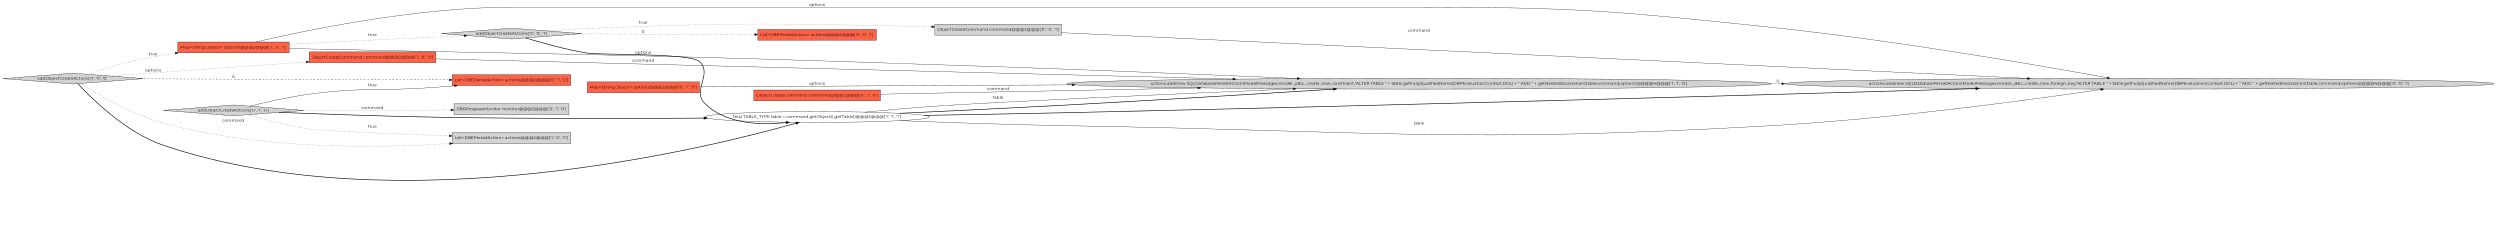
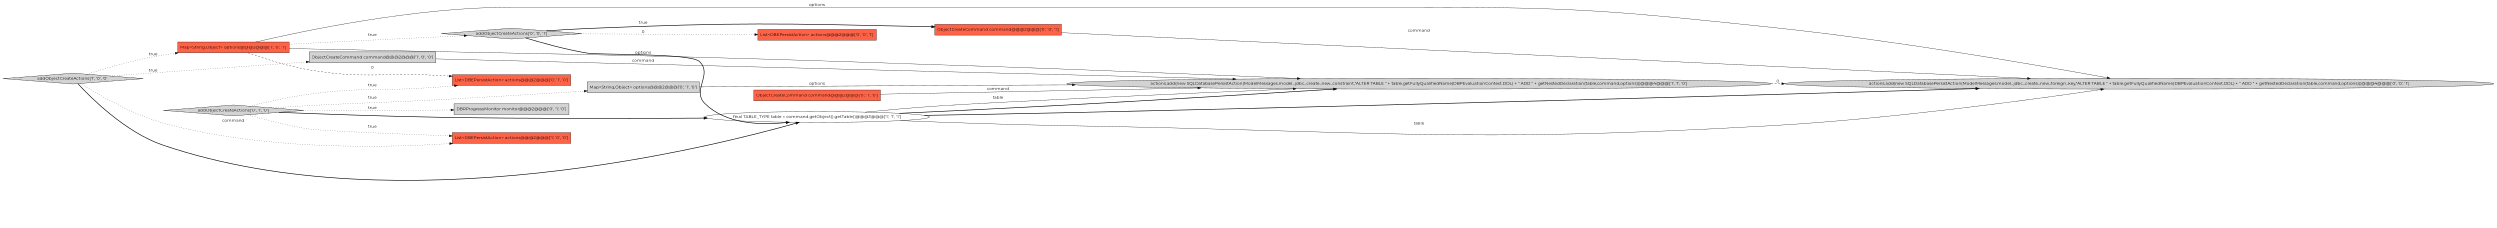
edge "addObjectCreateActions['0', '0', '1']" -> "ObjectCreateCommand command@@@2@@@['0', '0', '1']": style dotted -> bold
node "ObjectCreateCommand command@@@2@@@['0', '0', '1']": fillcolor lightgray -> tomato
node "ObjectCreateCommand command@@@2@@@['1', '0', '0']": fillcolor tomato -> lightgray
edge "addObjectCreateActions['1', '0', '0']" -> "ObjectCreateCommand command@@@2@@@['1', '0', '0']": label "options" -> "true"
edge "addObjectCreateActions['1', '0', '0']" -> "List<DBEPersistAction> actions@@@2@@@['0', '1', '0']": now "Map<String,Object> options@@@2@@@['1', '0', '1']" -> "List<DBEPersistAction> actions@@@2@@@['0', '1', '0']"
node "Map<String,Object> options@@@2@@@['0', '1', '0']": fillcolor tomato -> lightgray
edge "addObjectCreateActions['0', '1', '0']" -> "List<DBEPersistAction> actions@@@2@@@['0', '1', '0']": style solid -> dotted
edge "addObjectCreateActions['0', '1', '0']" -> "Map<String,Object> options@@@2@@@['0', '1', '0']": added, label "true"
edge "addObjectCreateActions['0', '1', '0']" -> "DBRProgressMonitor monitor@@@2@@@['0', '1', '0']": label "command" -> "true"
node "List<DBEPersistAction> actions@@@2@@@['1', '0', '0']": fillcolor lightgray -> tomato
